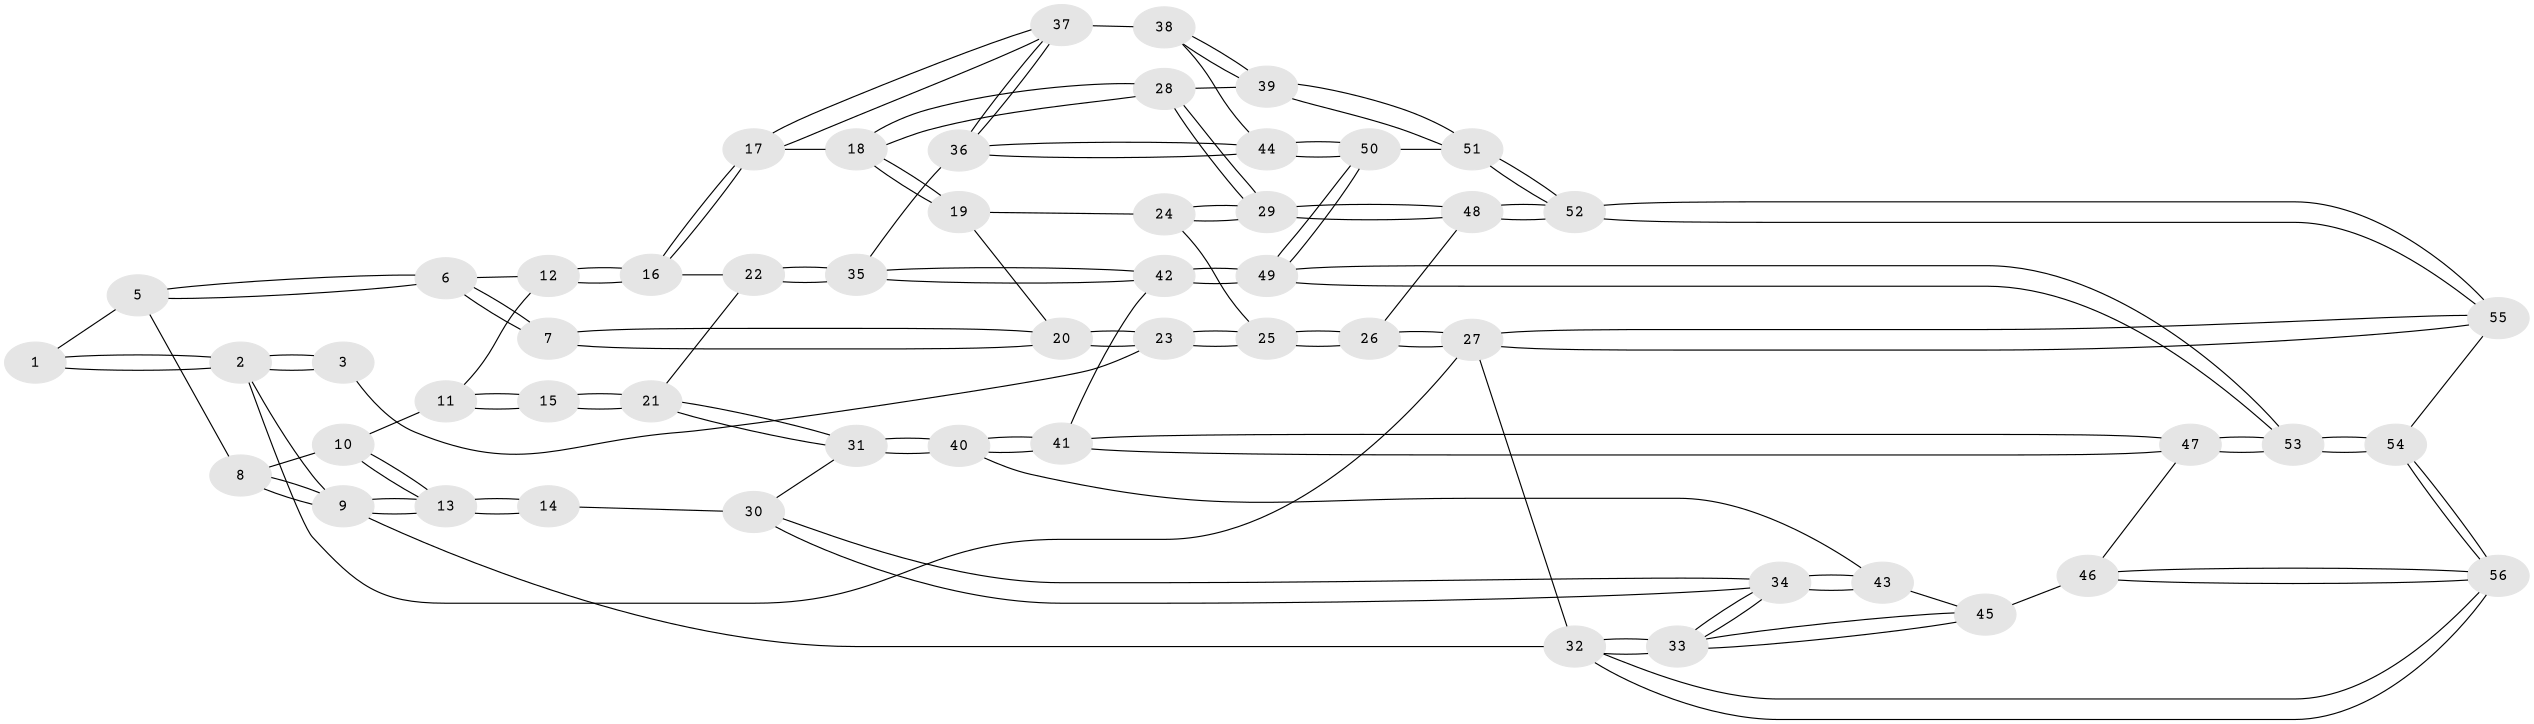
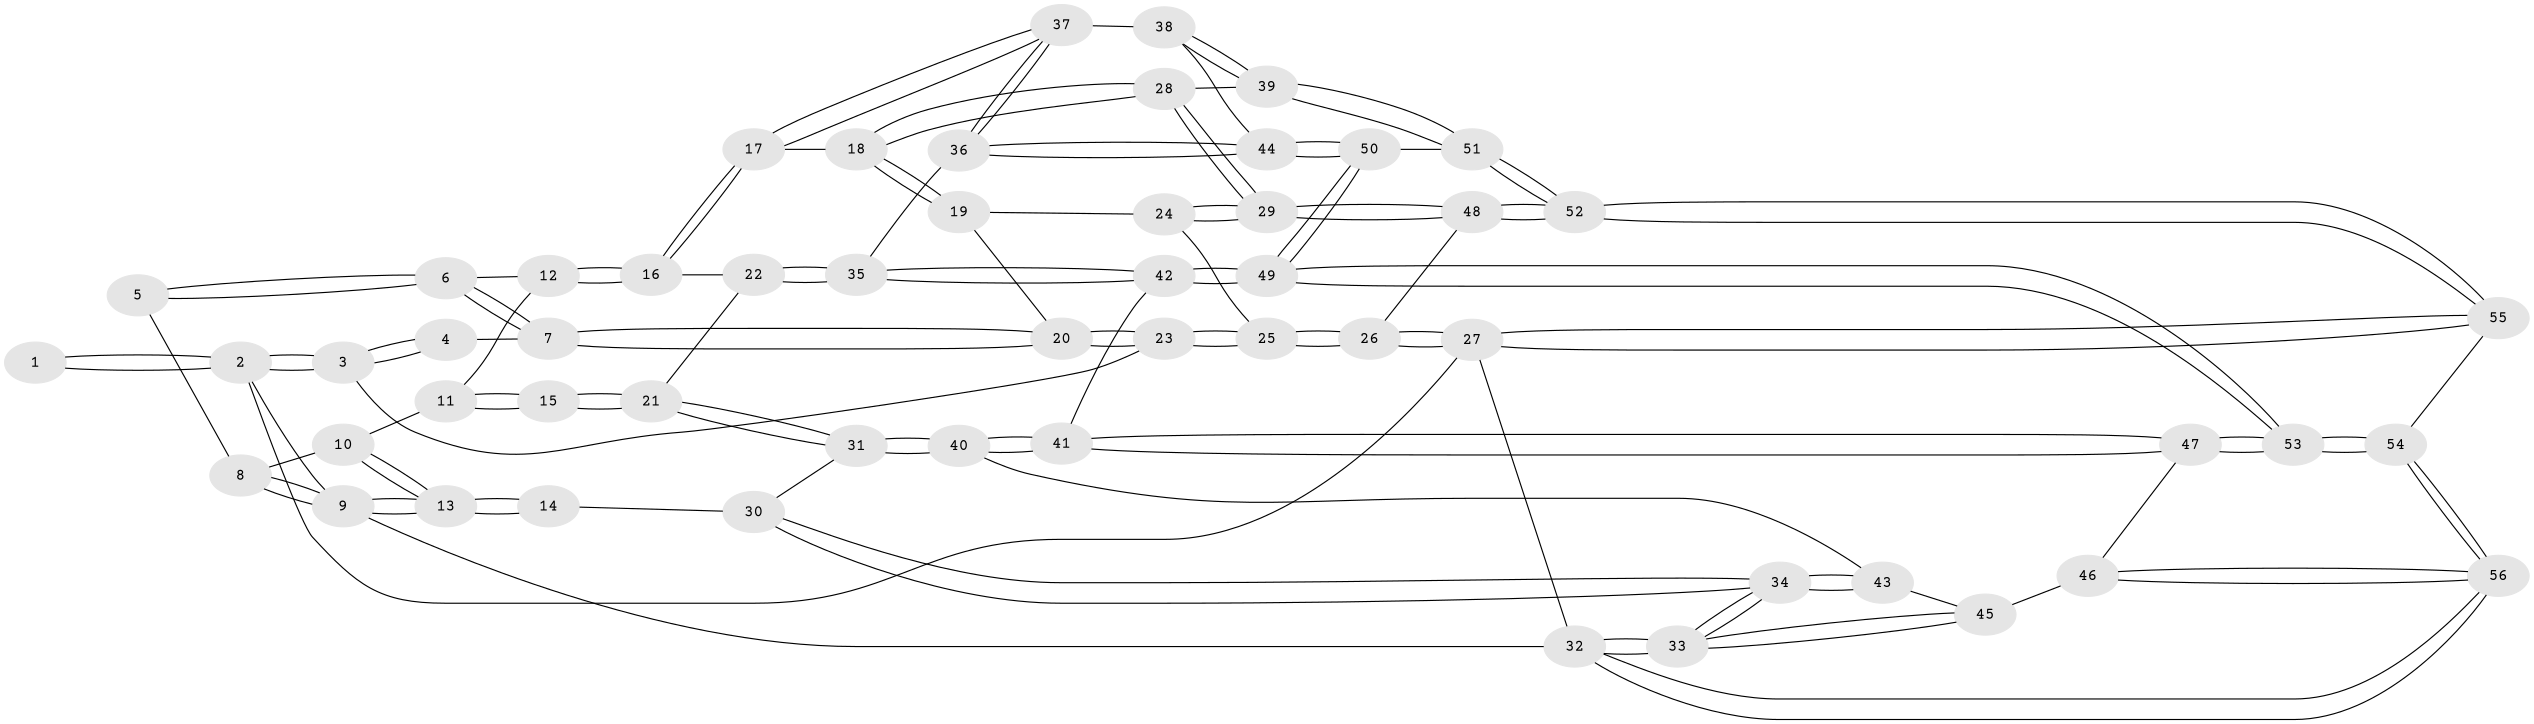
edge "5" -- "1": removed
node "4": added
